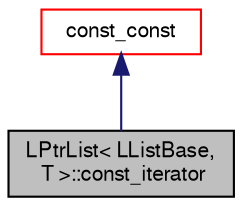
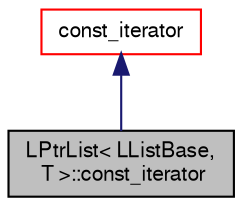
node "const_const": label "const_const" -> "const_iterator"
